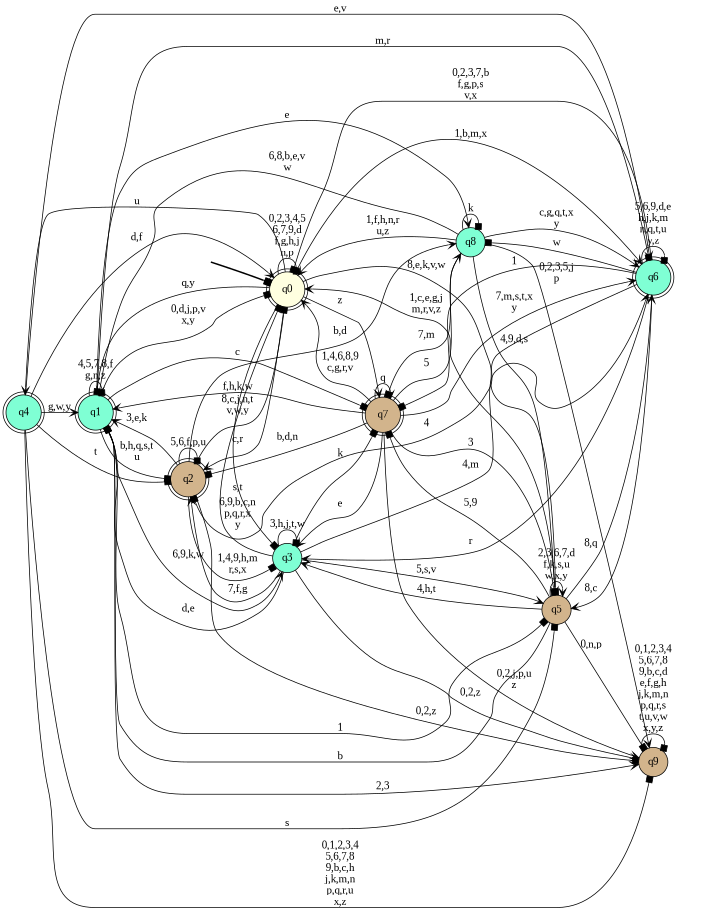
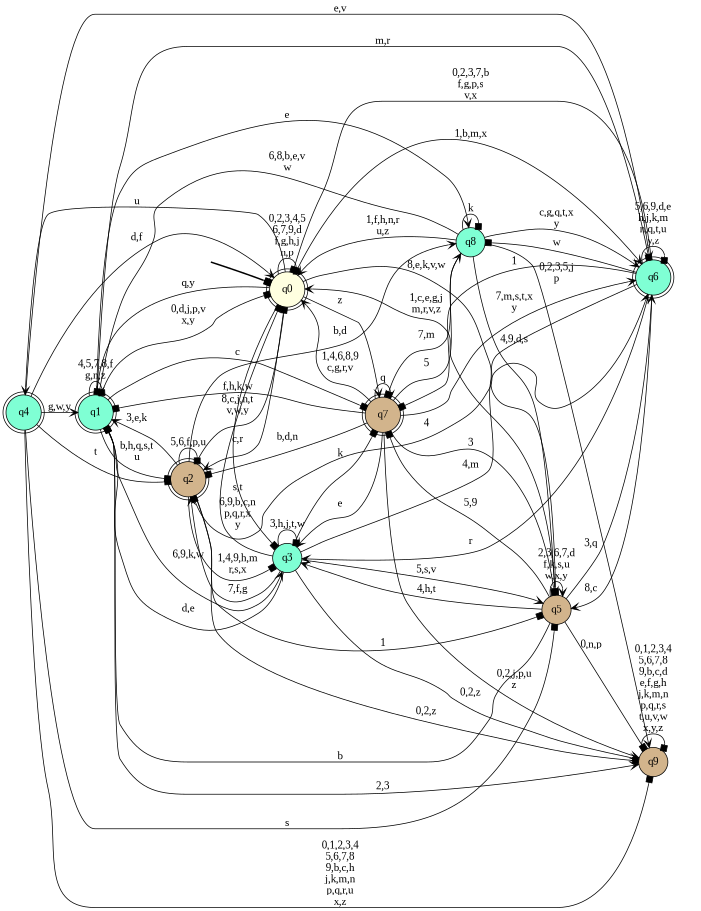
edge "q7" -> "q1": arrowhead vee -> box
edge "q5" -> "q6": label "8,q" -> "3,q"
edge "q1" -> "q5": now "q2" -> "q5"
